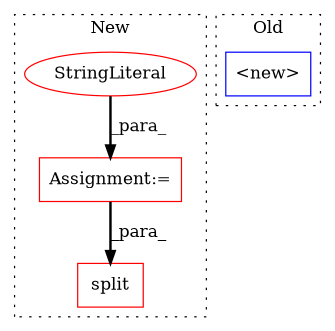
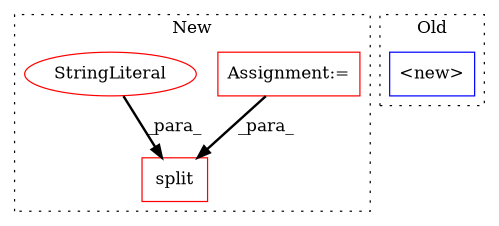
edge "StringLiteral" -> "Assignment:=": now "StringLiteral" -> "split"
